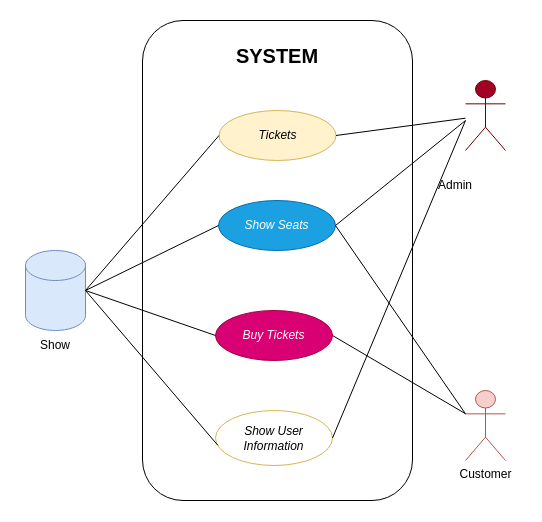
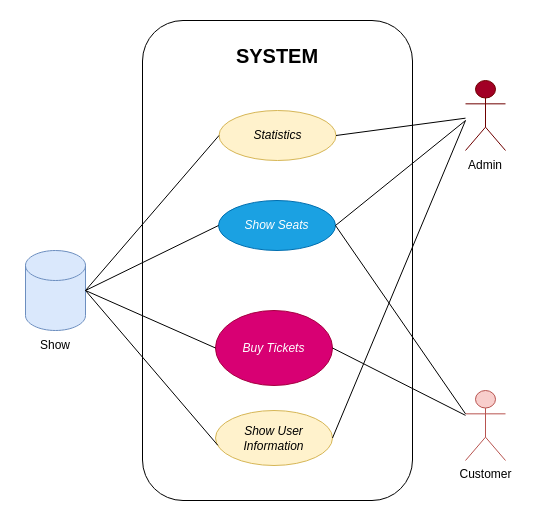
node "Tickets": label "Tickets" -> "Statistics"
node "Admin": moved (456, 186) -> (486, 166)
node "Buy Tickets": size 117x50 -> 117x75
node "Show User Information": fillcolor #ffffff -> #fff2cc
